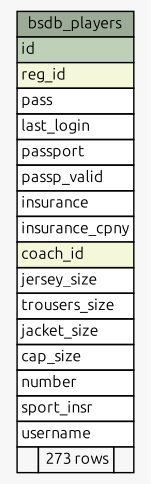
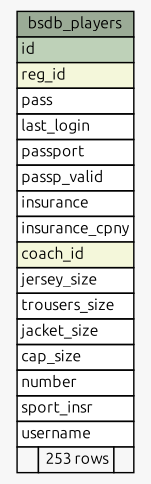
node "bsdb_players": text "273 rows" -> "253 rows"
